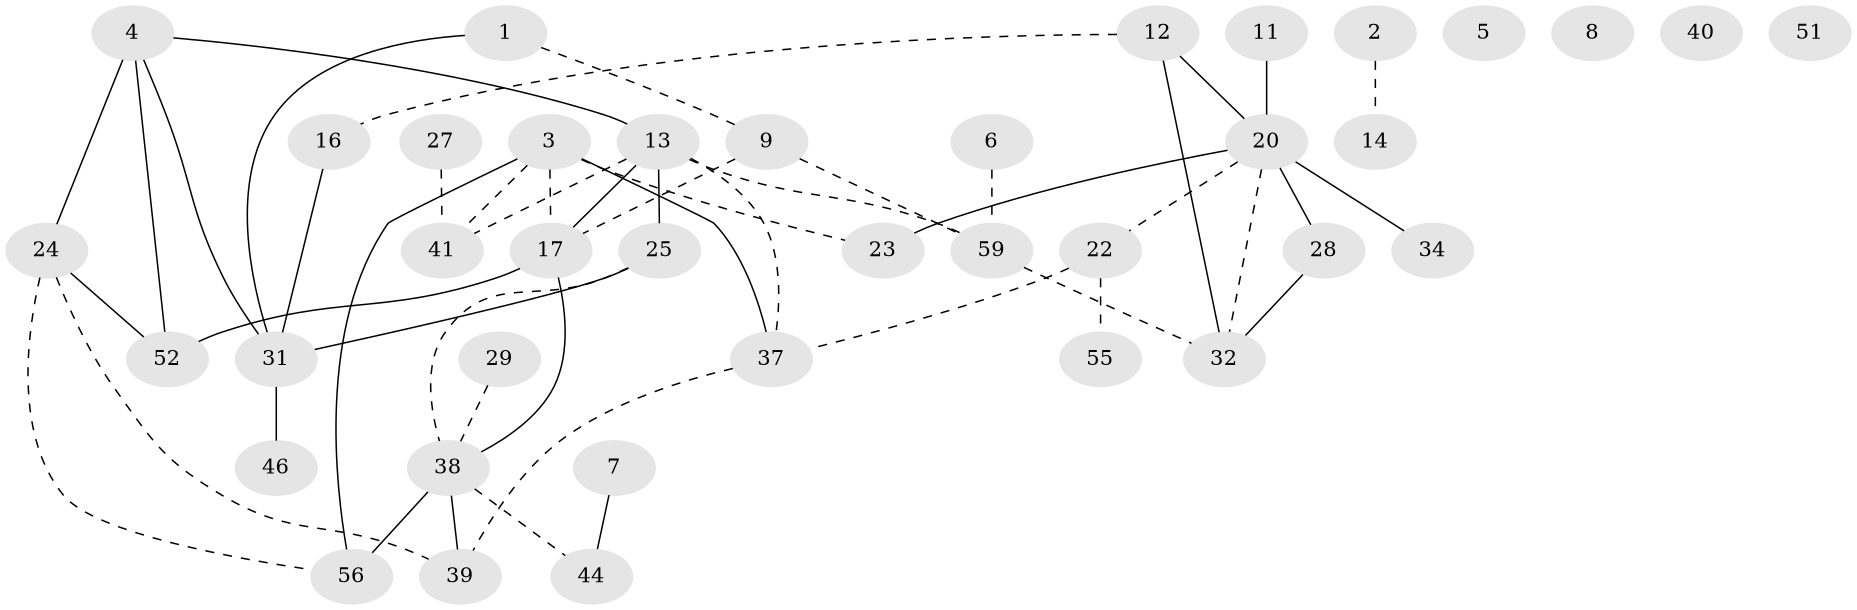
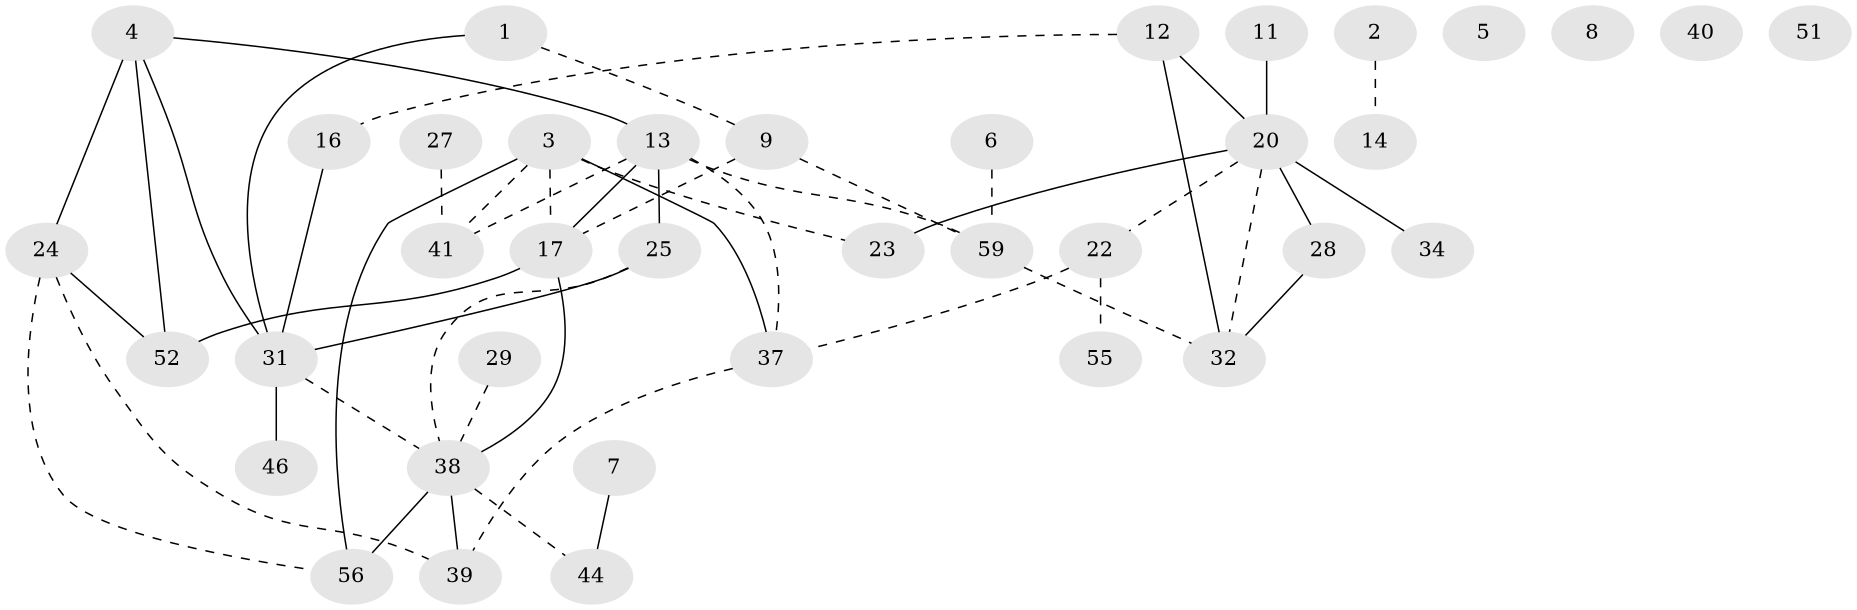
edge "31" -- "38": added
